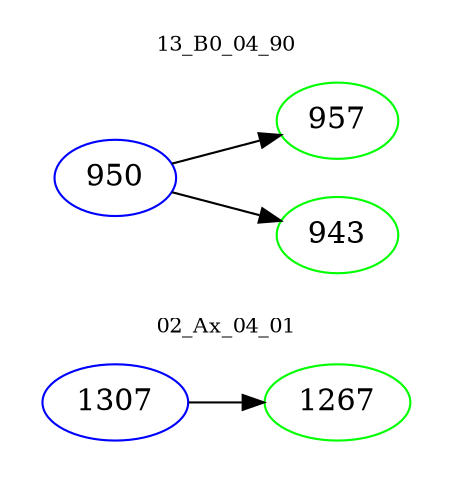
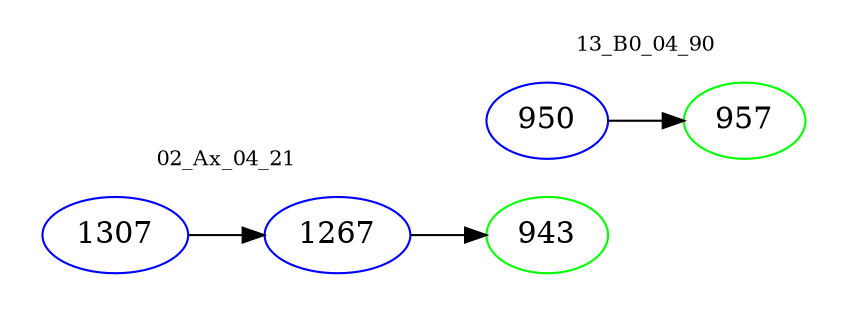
edge "950" -> "943": now "1267" -> "943"
cluster "02_Ax_04_01": label "02_Ax_04_01" -> "02_Ax_04_21"
node "1267": color green -> blue
